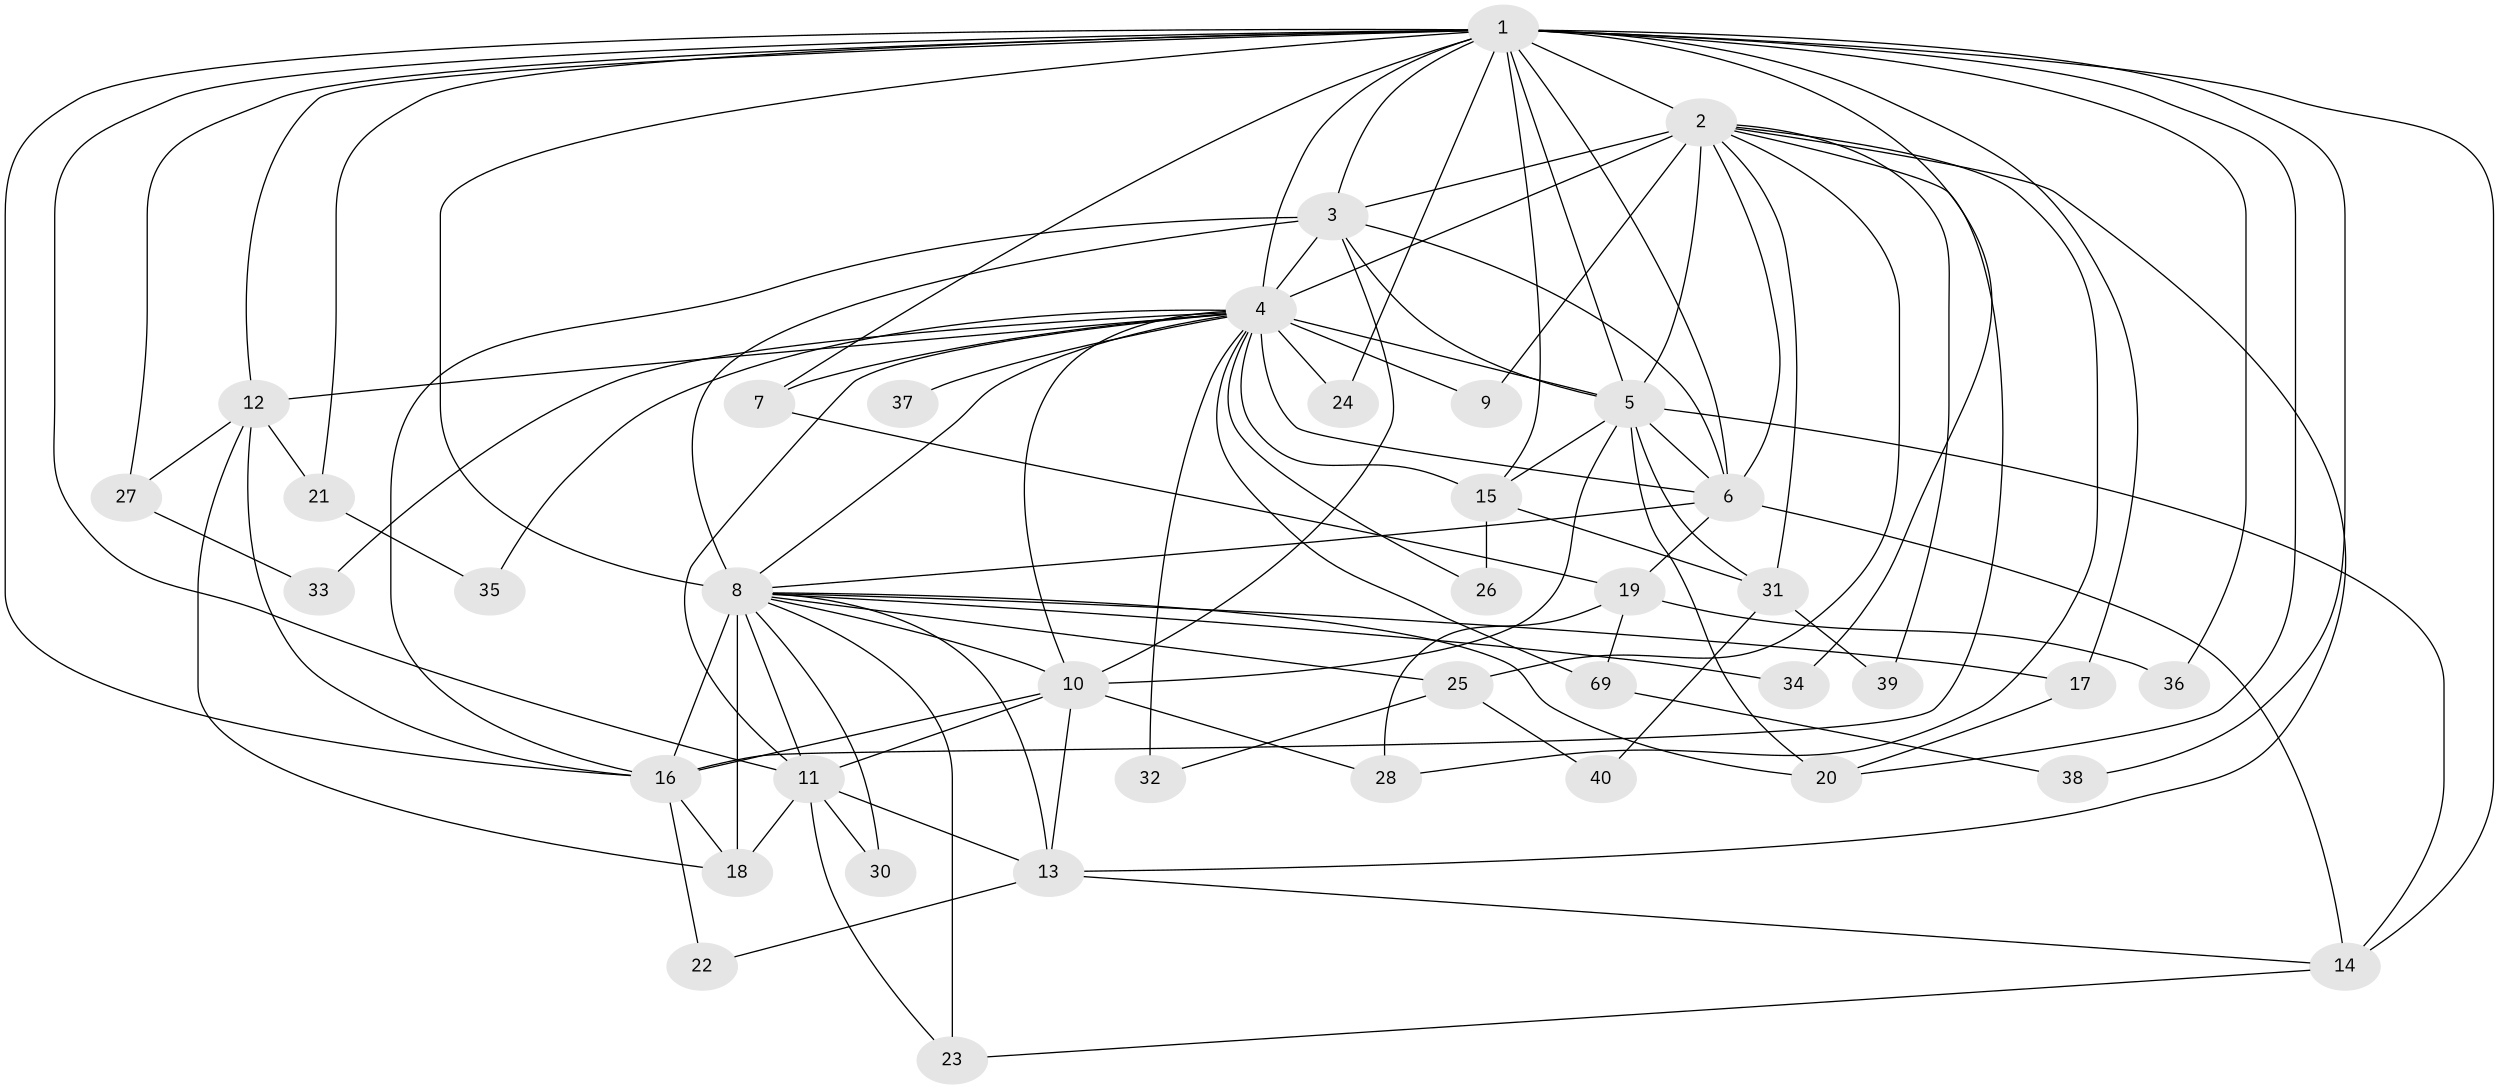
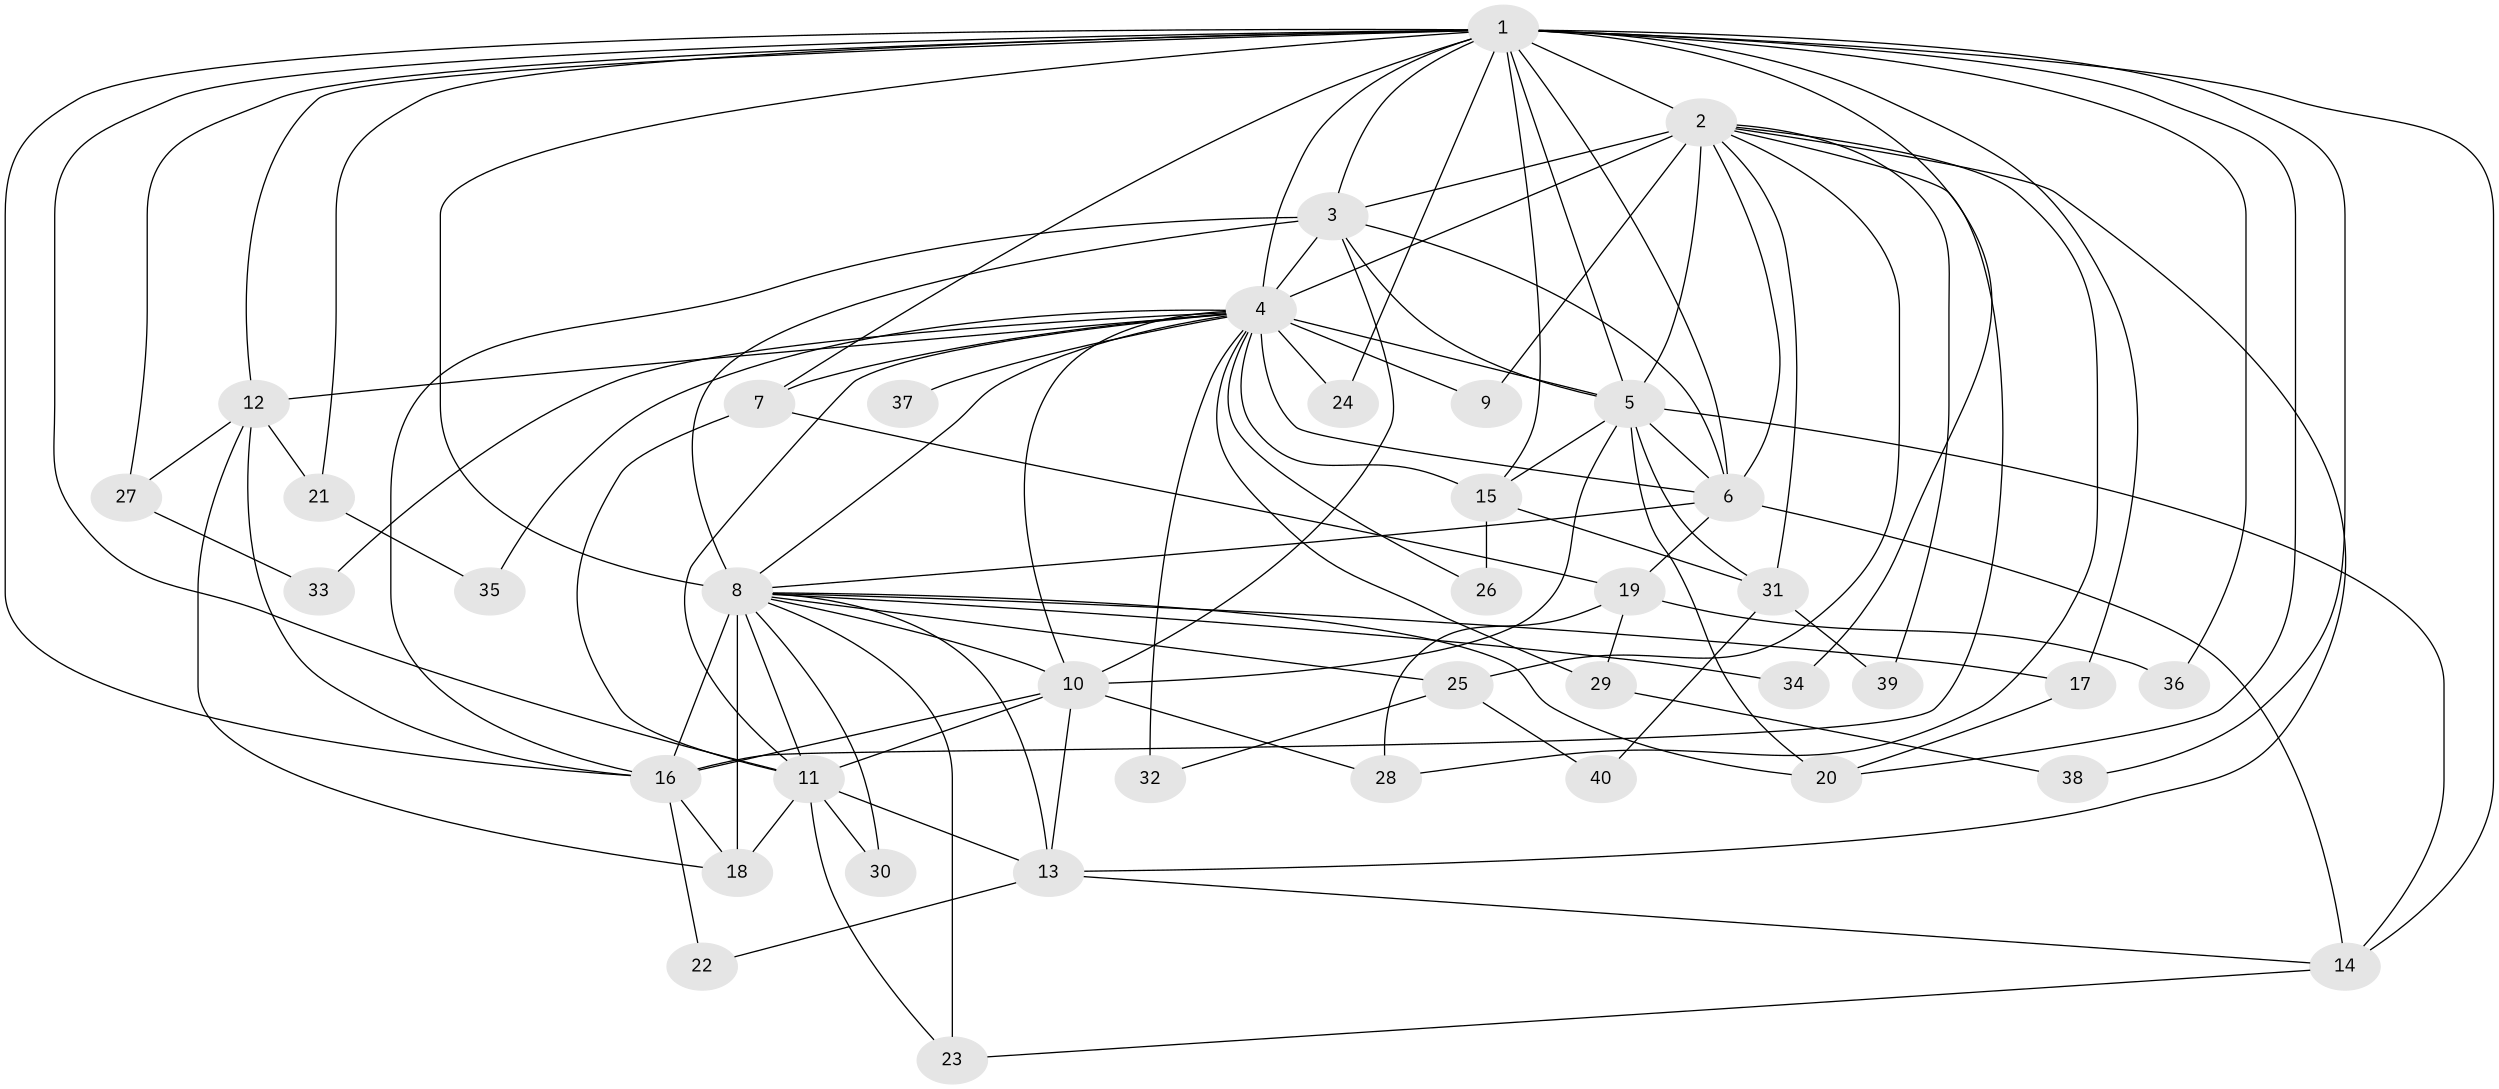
edge "7" -- "11": added
node "69": label "69" -> "29"
